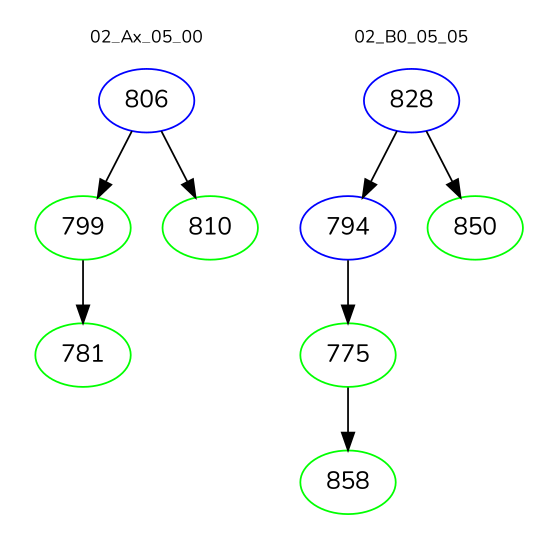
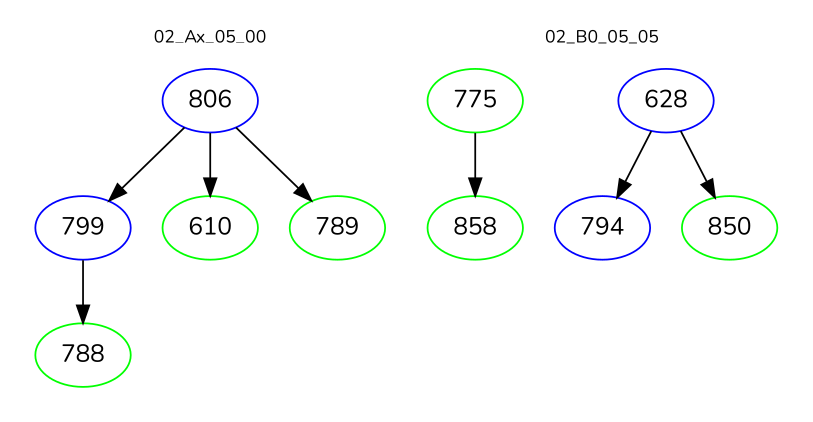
node "828": label "828" -> "628"
node "799": color green -> blue
node "810": label "810" -> "610"
node "789": added
edge "794" -> "775": removed
node "781": label "781" -> "788"
